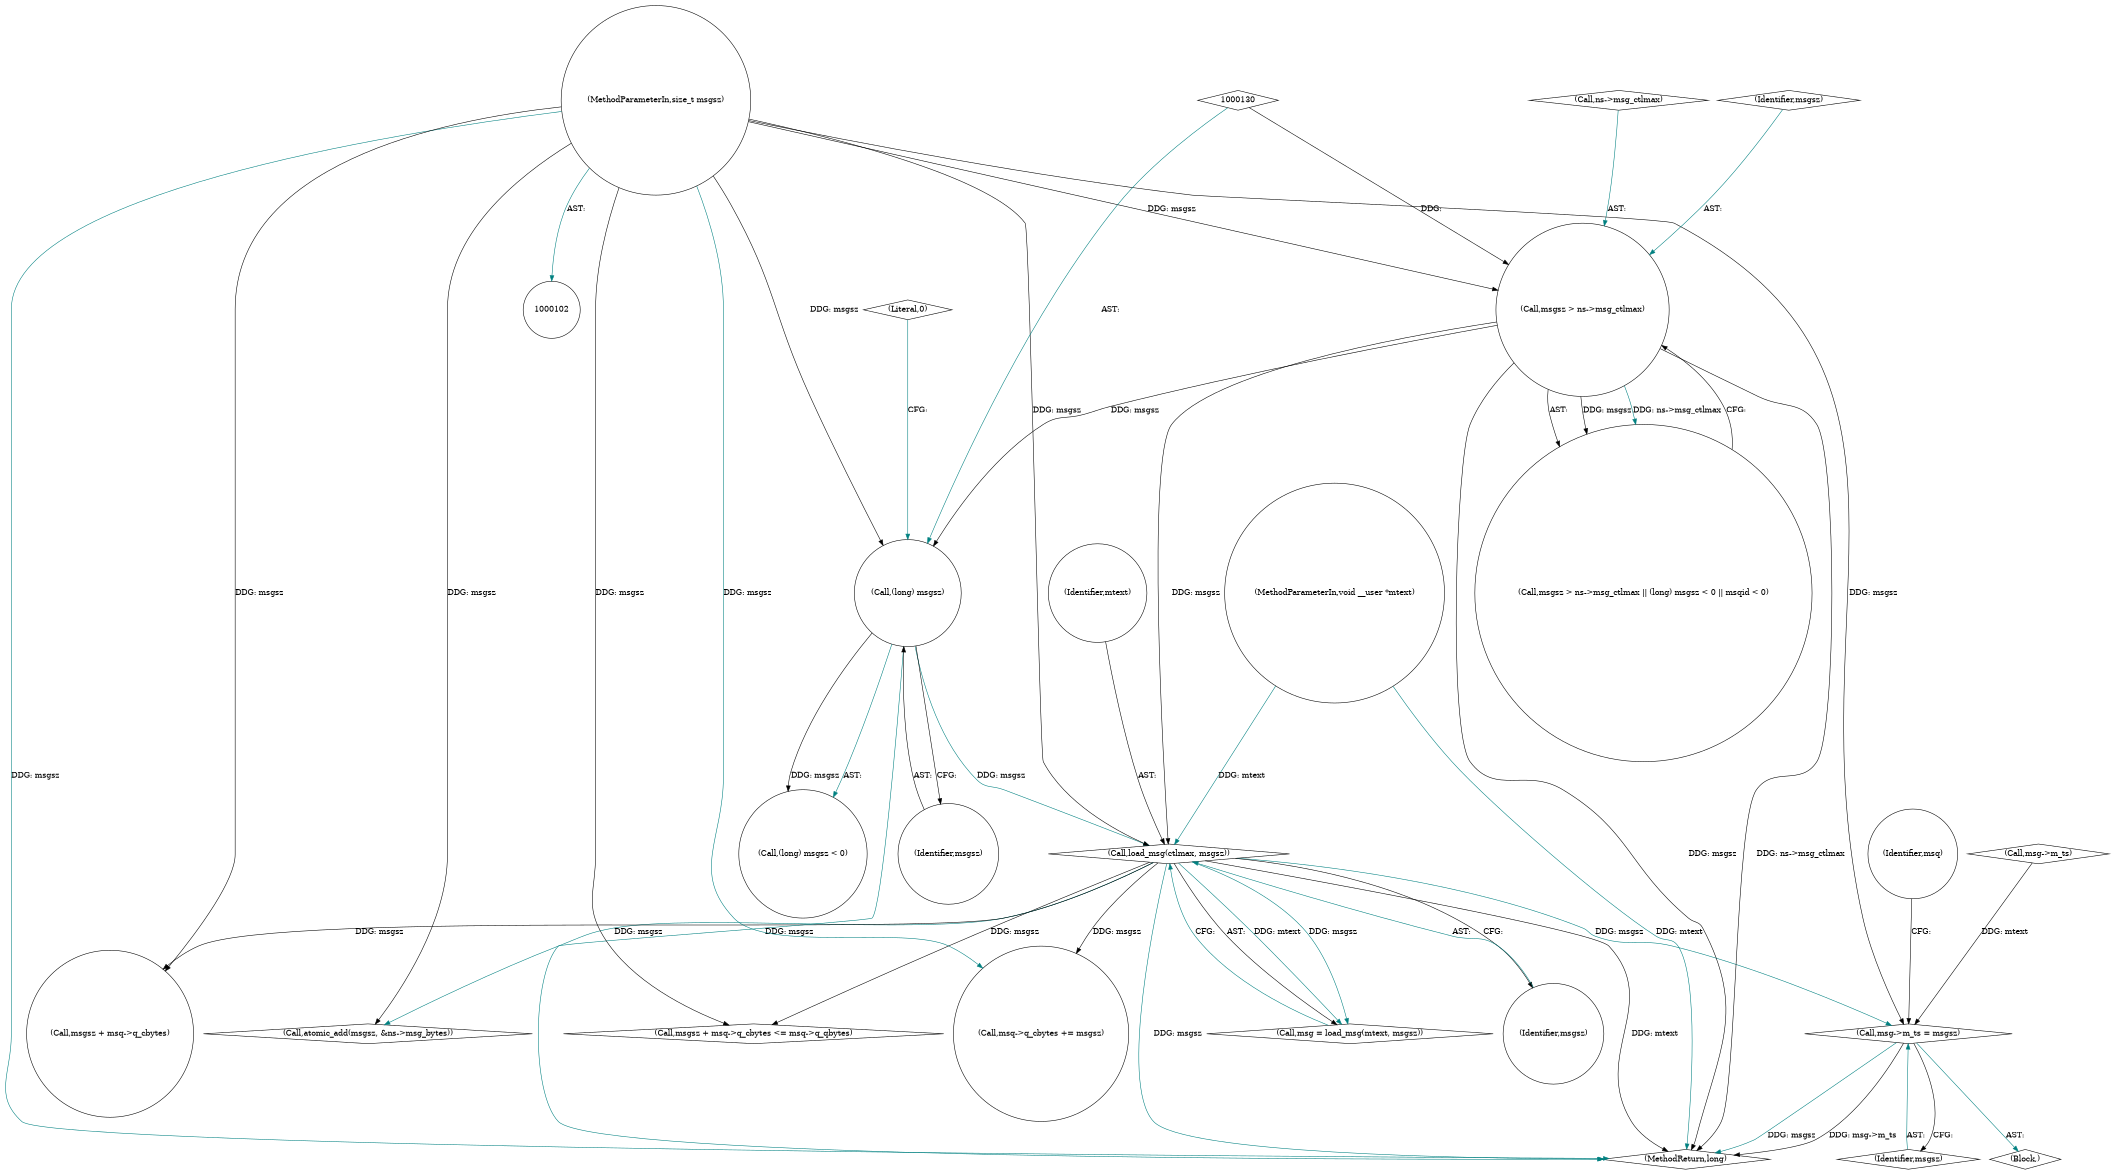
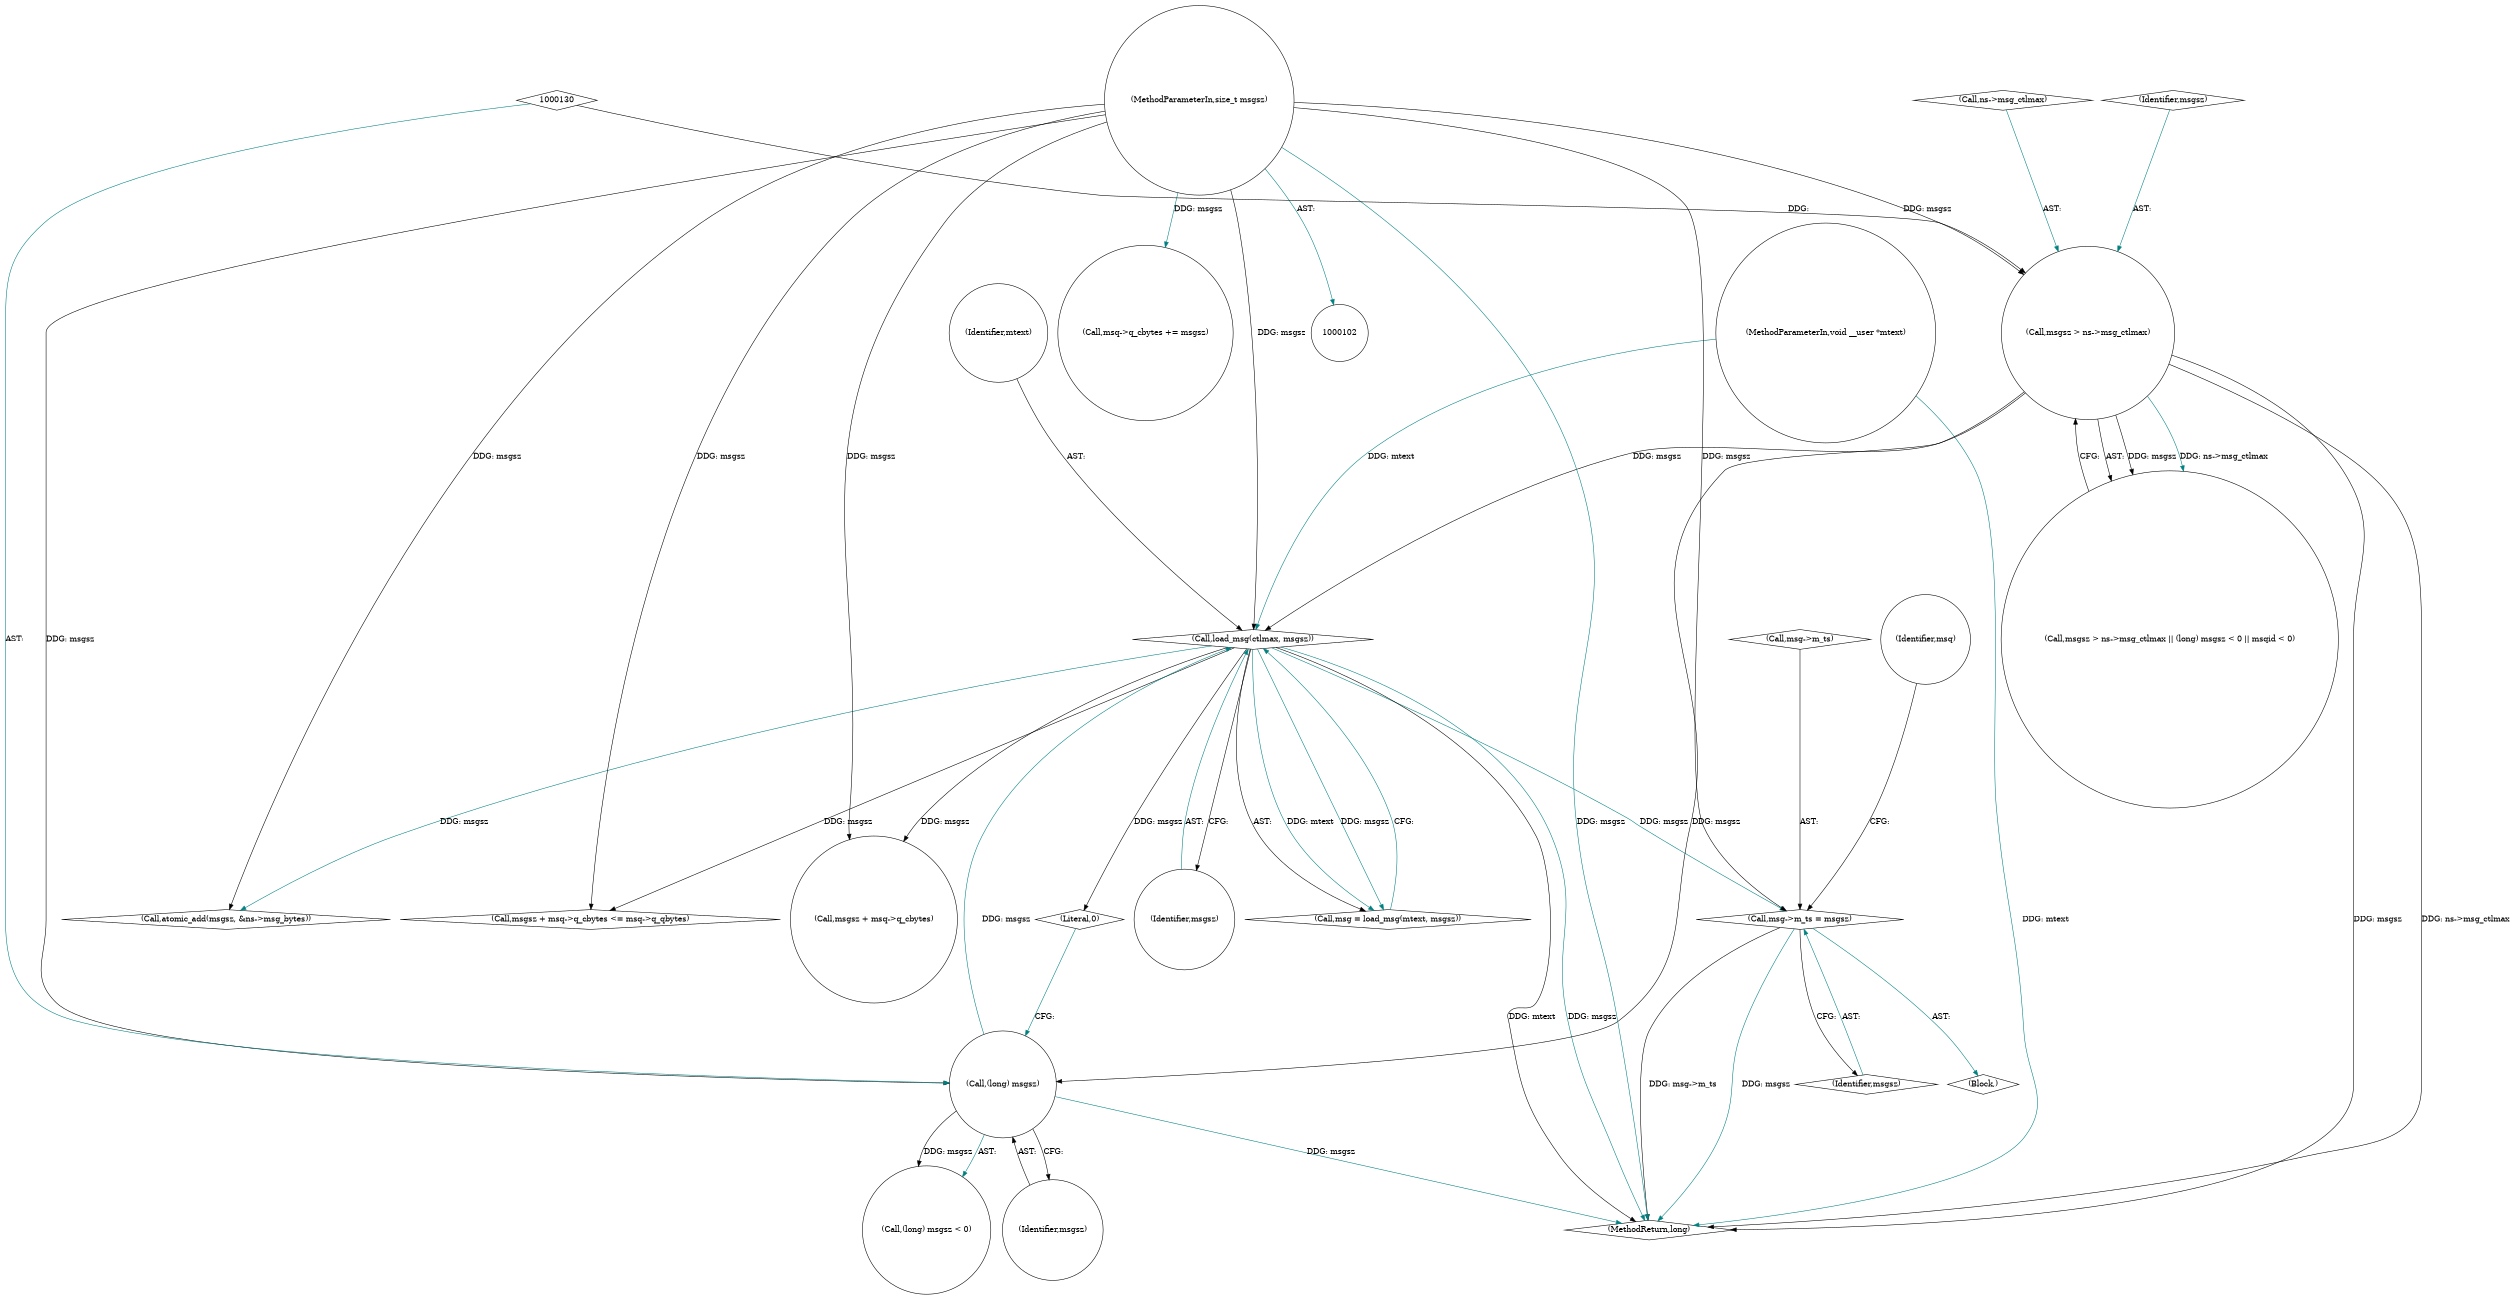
edge "(Call,load_msg(ctlmax, msgsz))" -> "(Call,msq->q_cbytes += msgsz)": now "(Call,load_msg(ctlmax, msgsz))" -> "(Literal,0)"
edge "(Call,msg->m_ts)" -> "(Call,msg->m_ts = msgsz)": label "DDG: mtext" -> "AST: "
